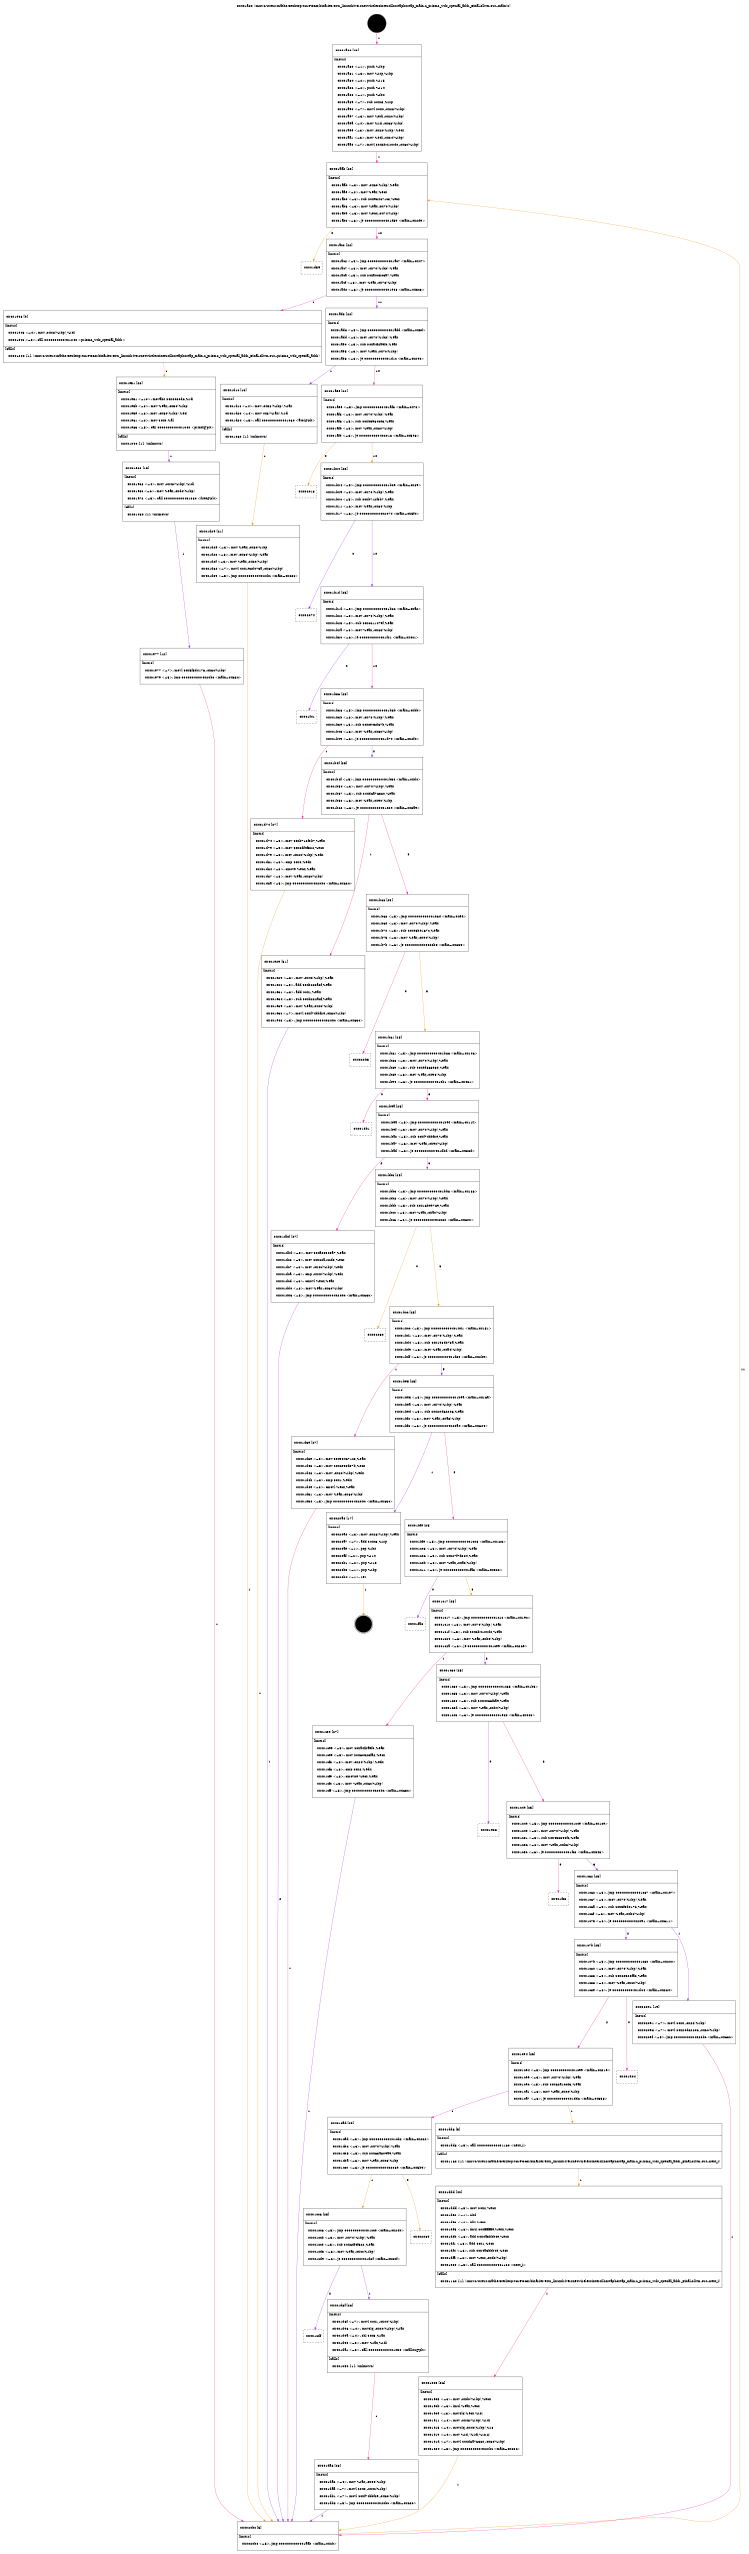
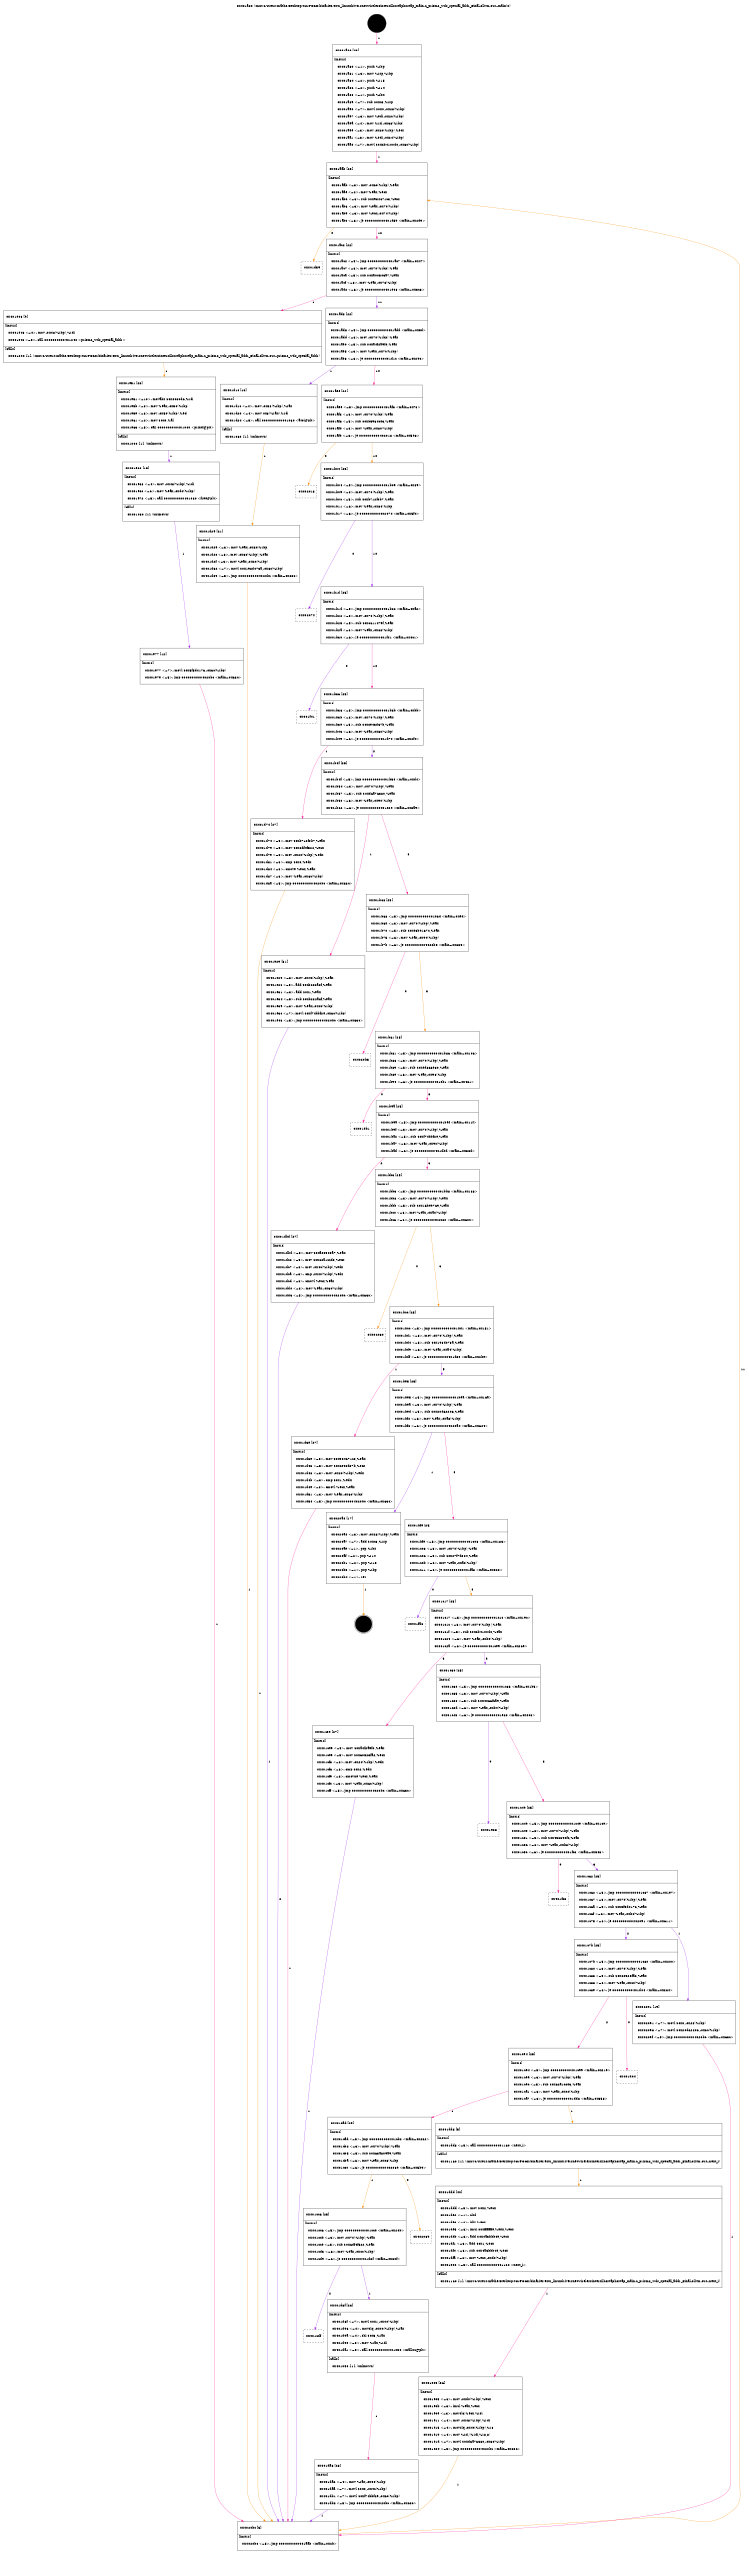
edge "0x401c17 [25]" -> "0x401ce9 [27]": label " 1" -> " 6"
